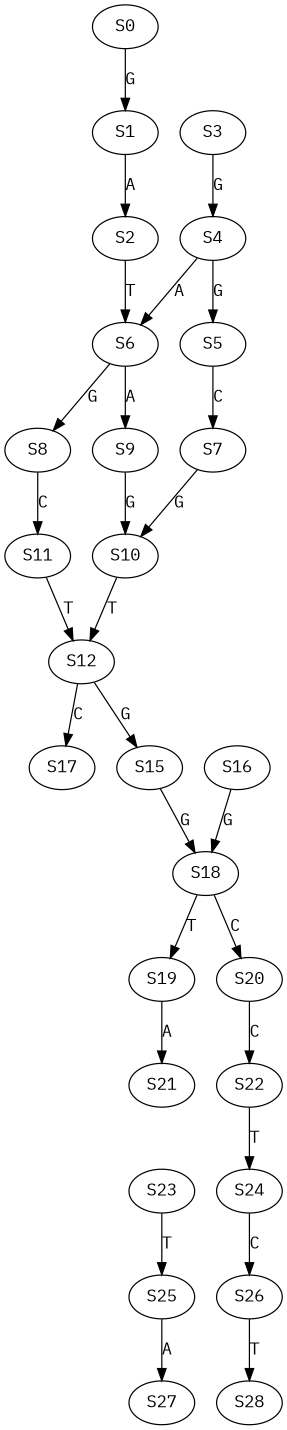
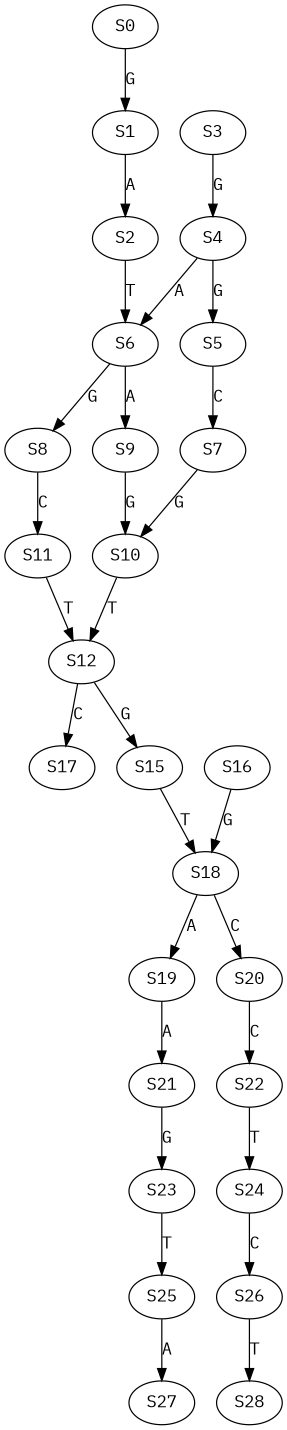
edge "S15" -> "S18": label "G" -> "T"
edge "S18" -> "S19": label "T" -> "A"
edge "S21" -> "S23": added, label "G"
